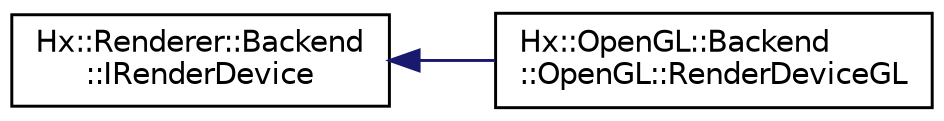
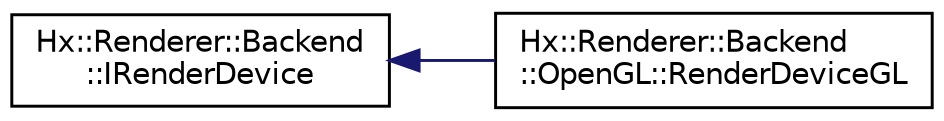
node "Hx::OpenGL::Backend ::OpenGL::RenderDeviceGL": label "Hx::OpenGL::Backend ::OpenGL::RenderDeviceGL" -> "Hx::Renderer::Backend ::OpenGL::RenderDeviceGL"
